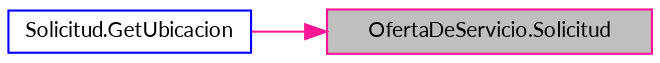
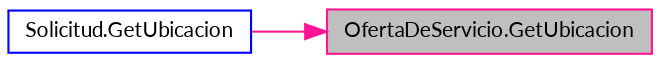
node "OfertaDeServicio.Solicitud": label "OfertaDeServicio.Solicitud" -> "OfertaDeServicio.GetUbicacion"
